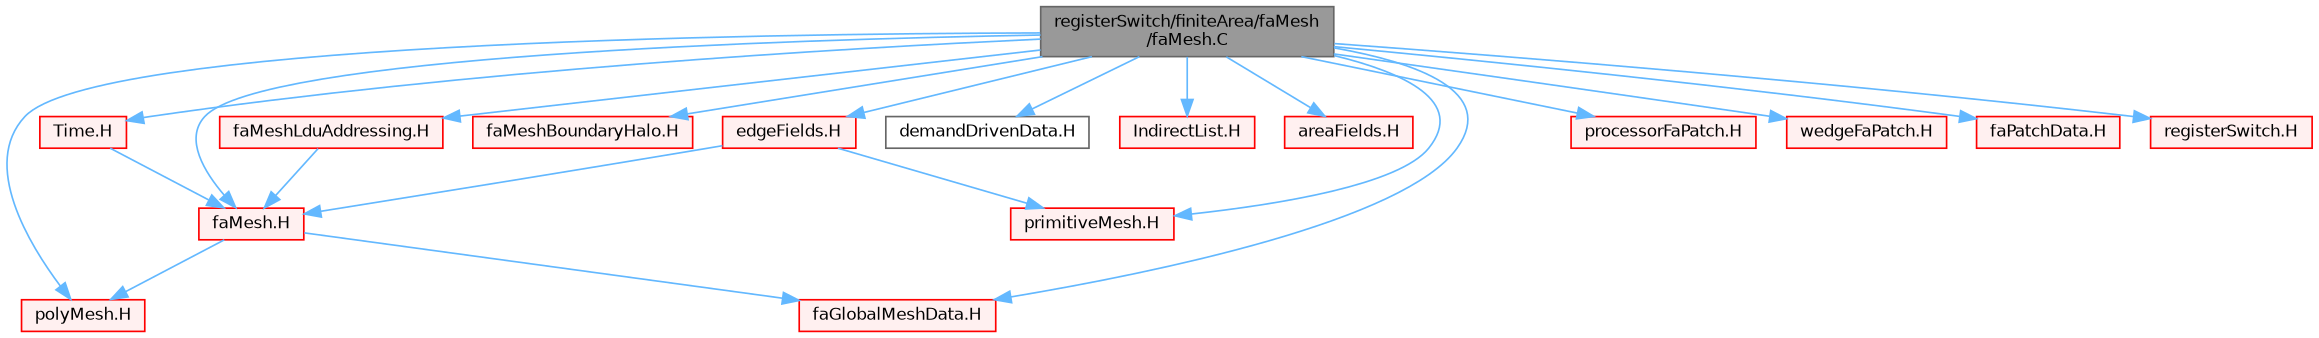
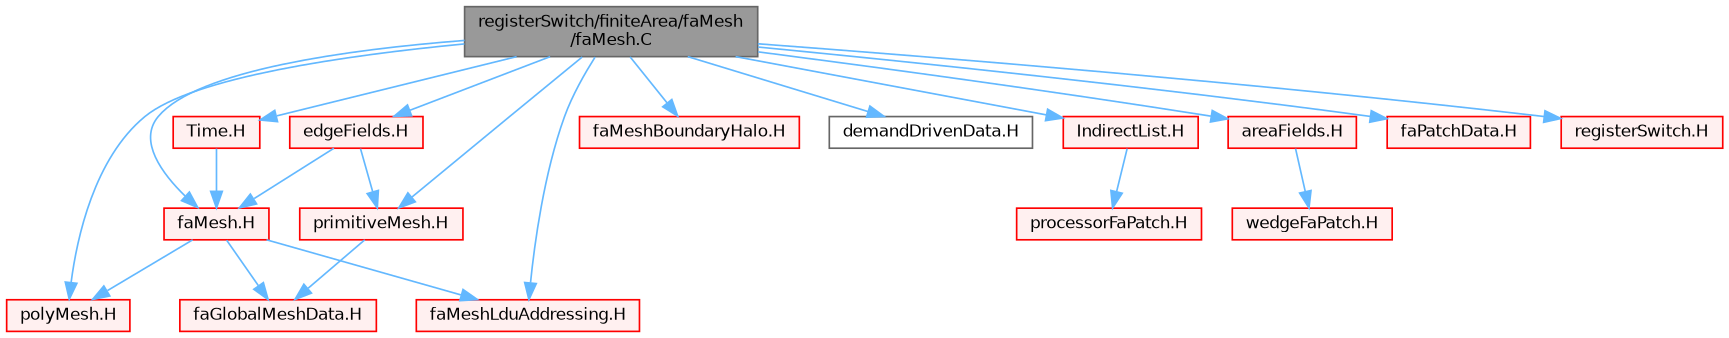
edge "registerSwitch/finiteArea/faMesh /faMesh.C" -> "wedgeFaPatch.H": now "areaFields.H" -> "wedgeFaPatch.H"
edge "registerSwitch/finiteArea/faMesh /faMesh.C" -> "processorFaPatch.H": now "IndirectList.H" -> "processorFaPatch.H"
edge "faMeshLduAddressing.H" -> "faMesh.H": reversed
edge "registerSwitch/finiteArea/faMesh /faMesh.C" -> "faGlobalMeshData.H": now "primitiveMesh.H" -> "faGlobalMeshData.H"
